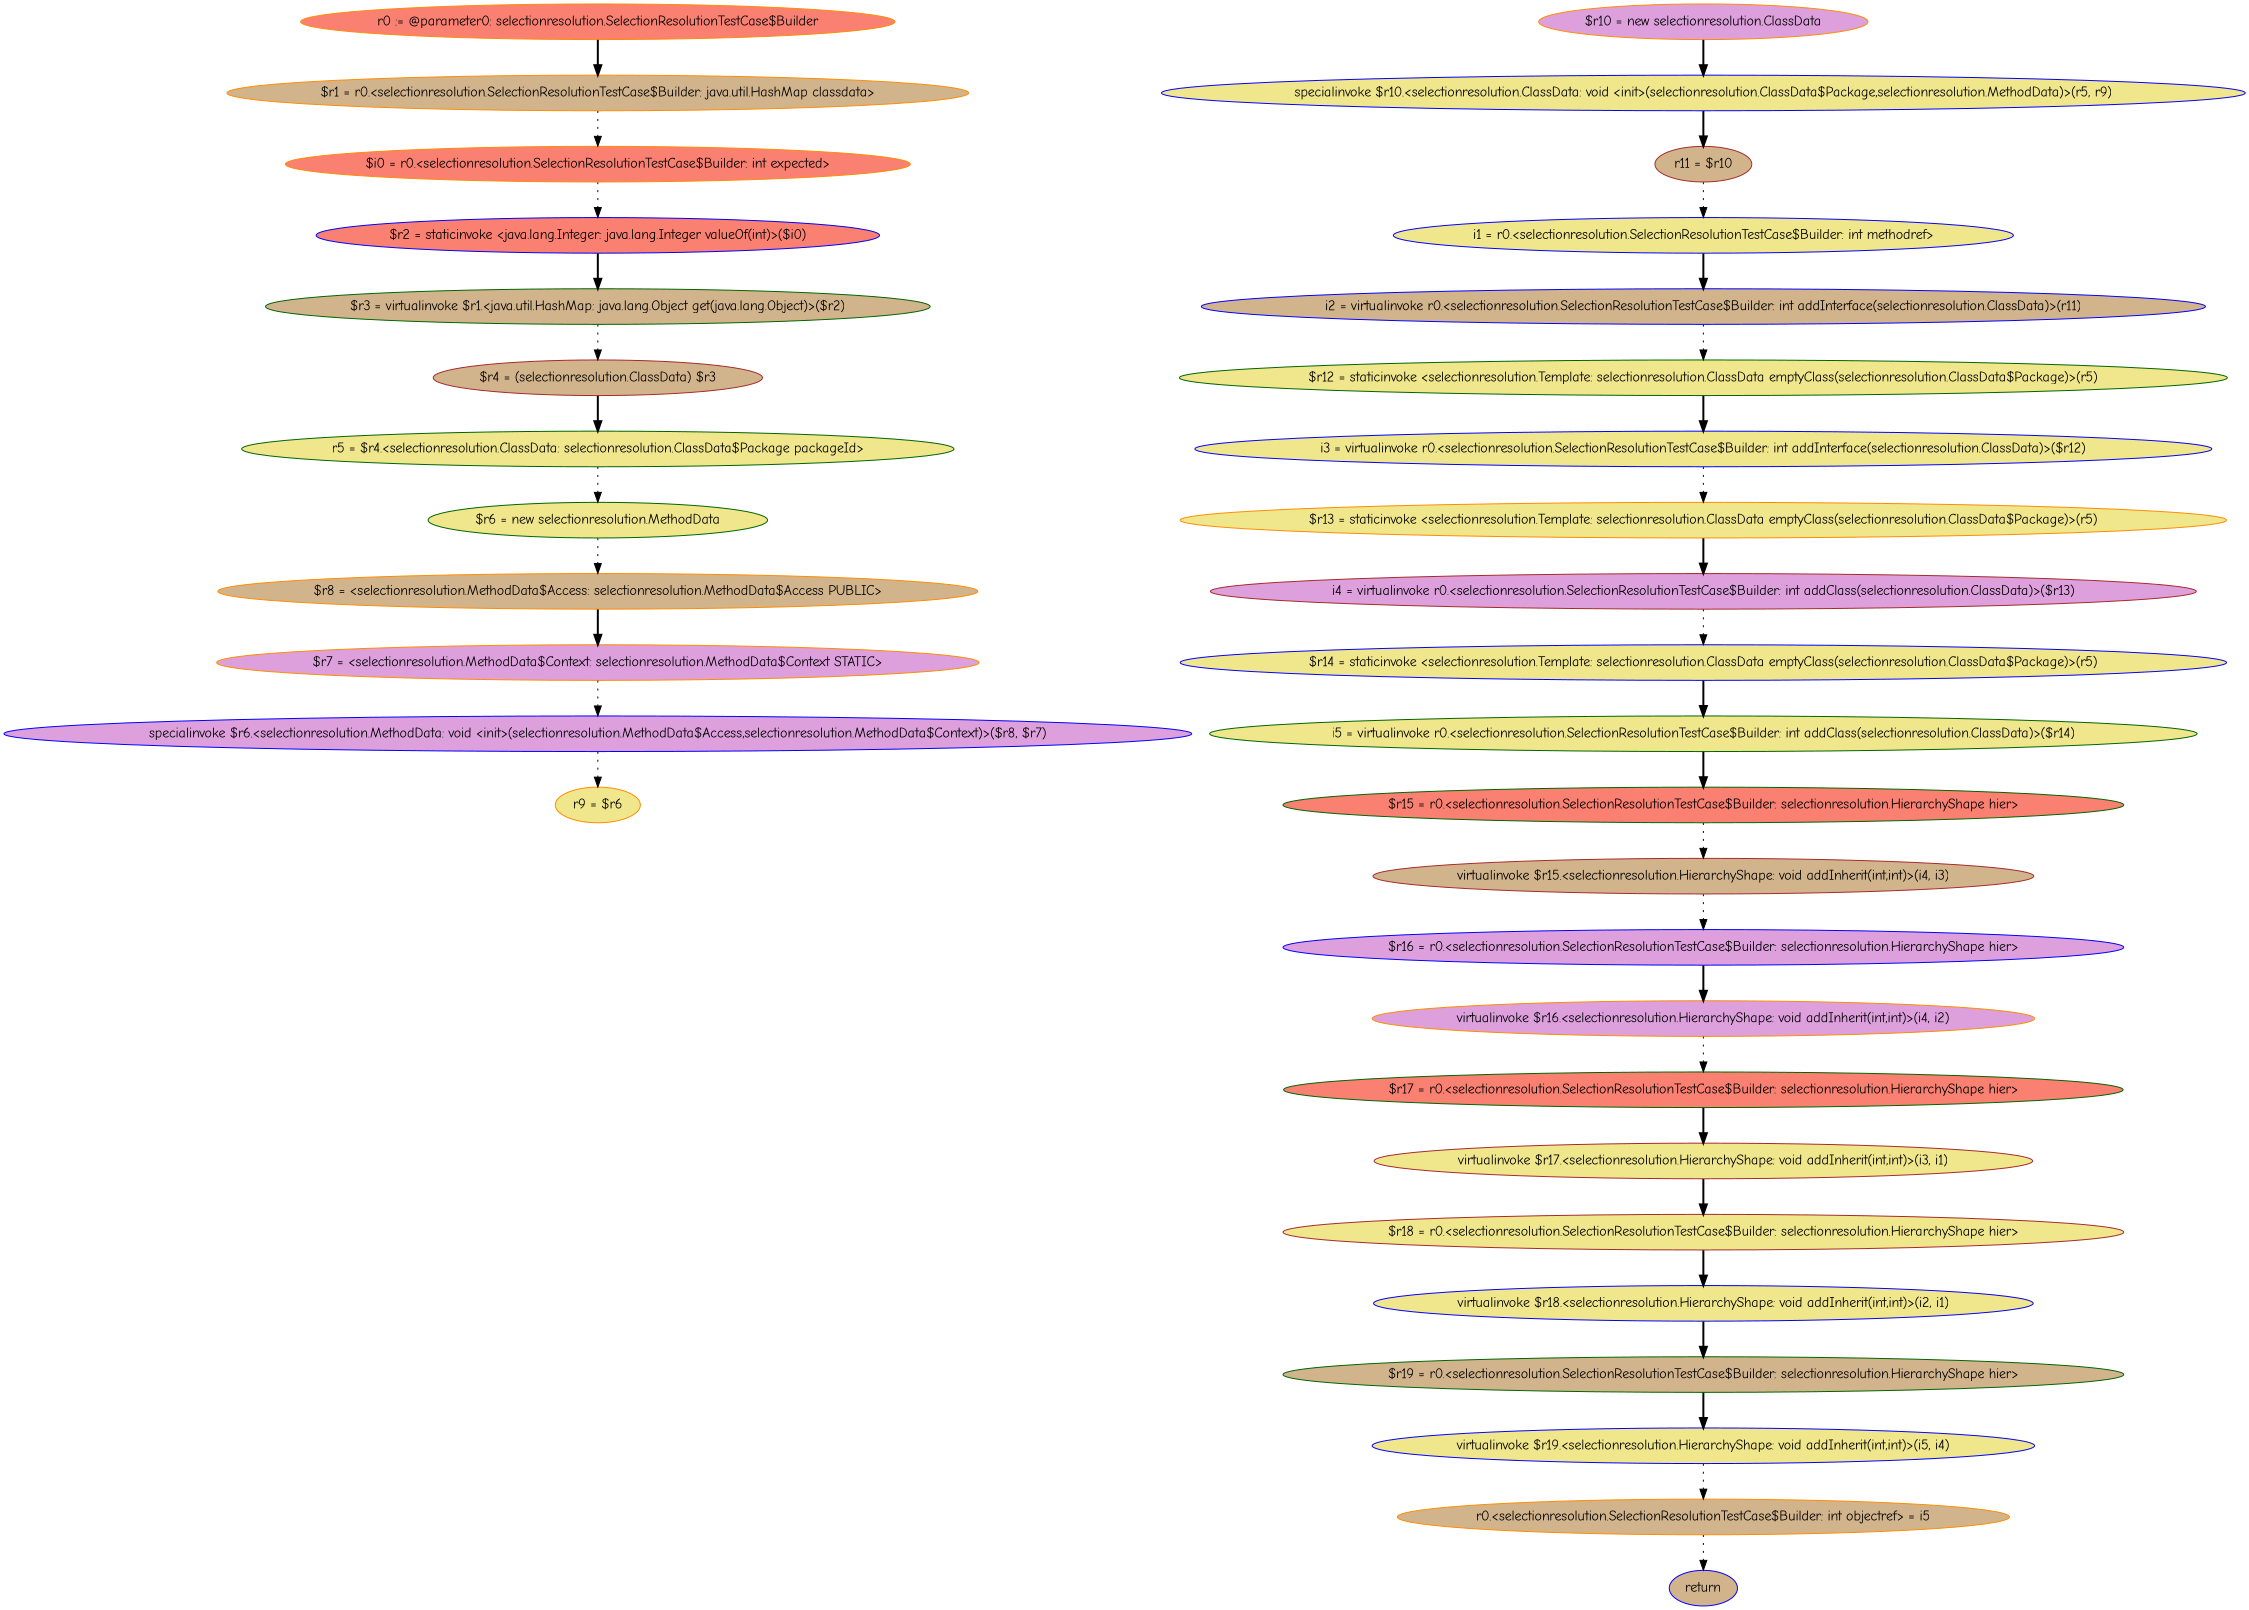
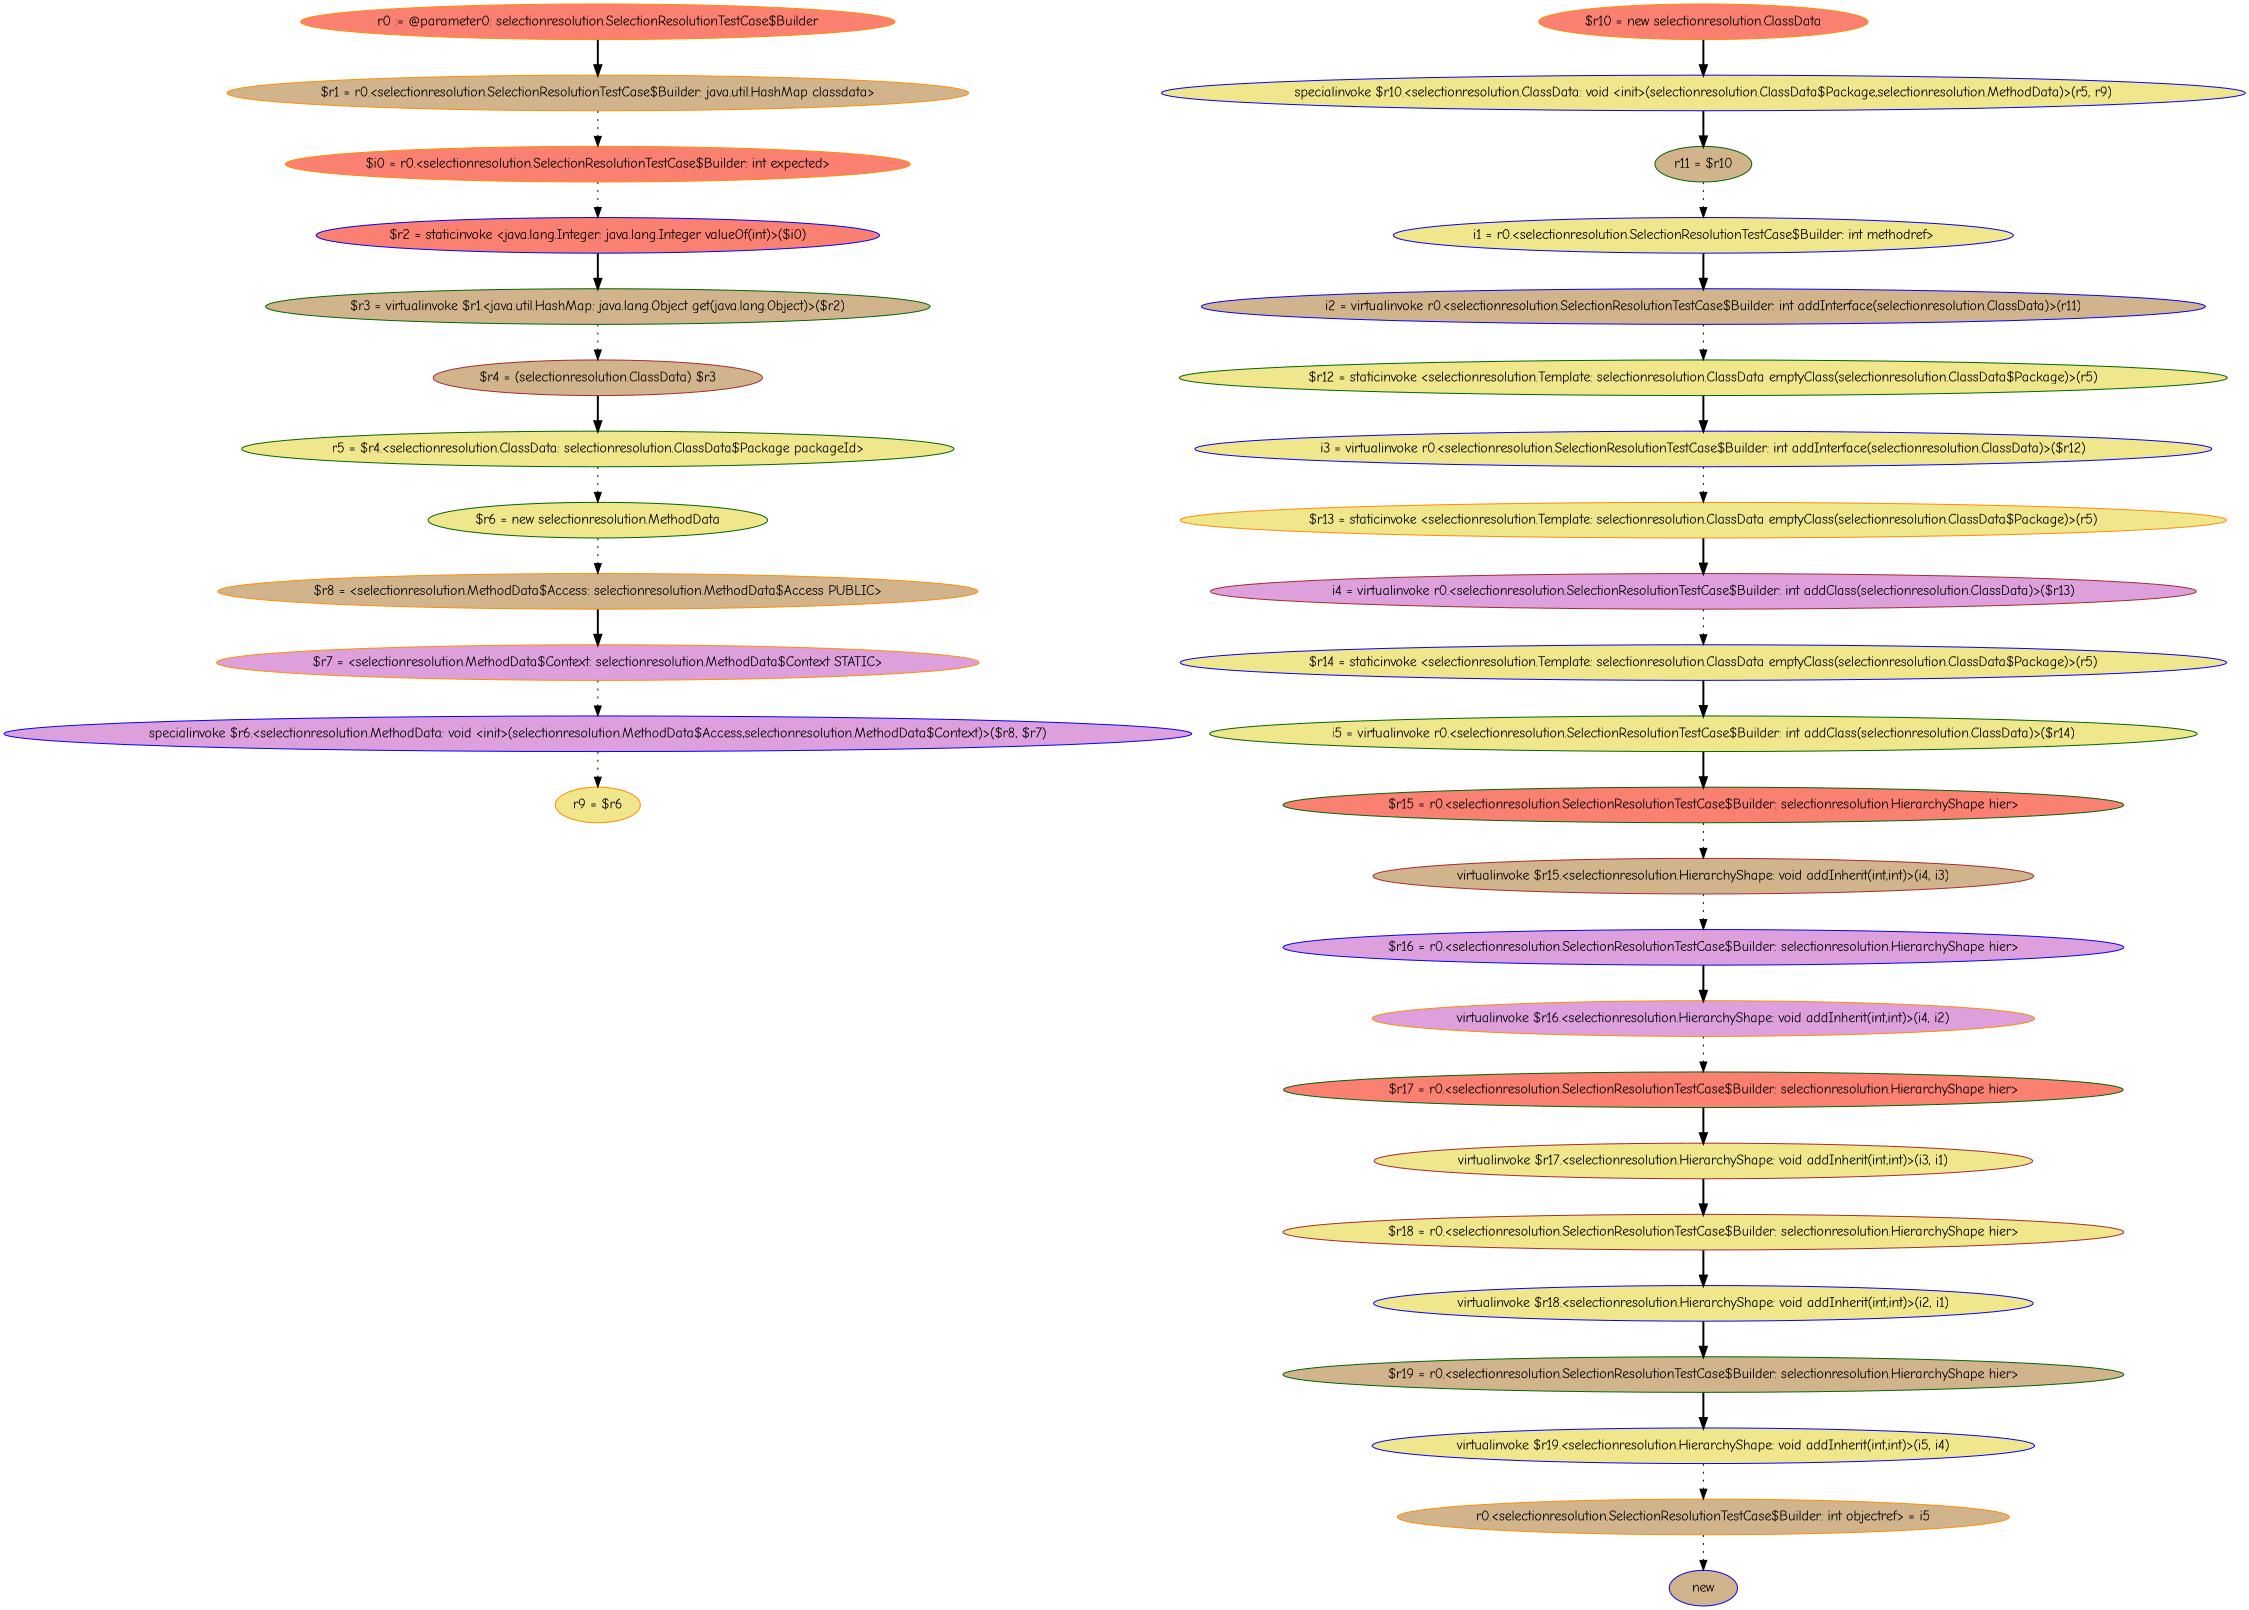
node "$r10 = new selectionresolution.ClassData": fillcolor plum -> salmon
node "r11 = $r10": color brown -> darkgreen
node "return": label "return" -> "new"
